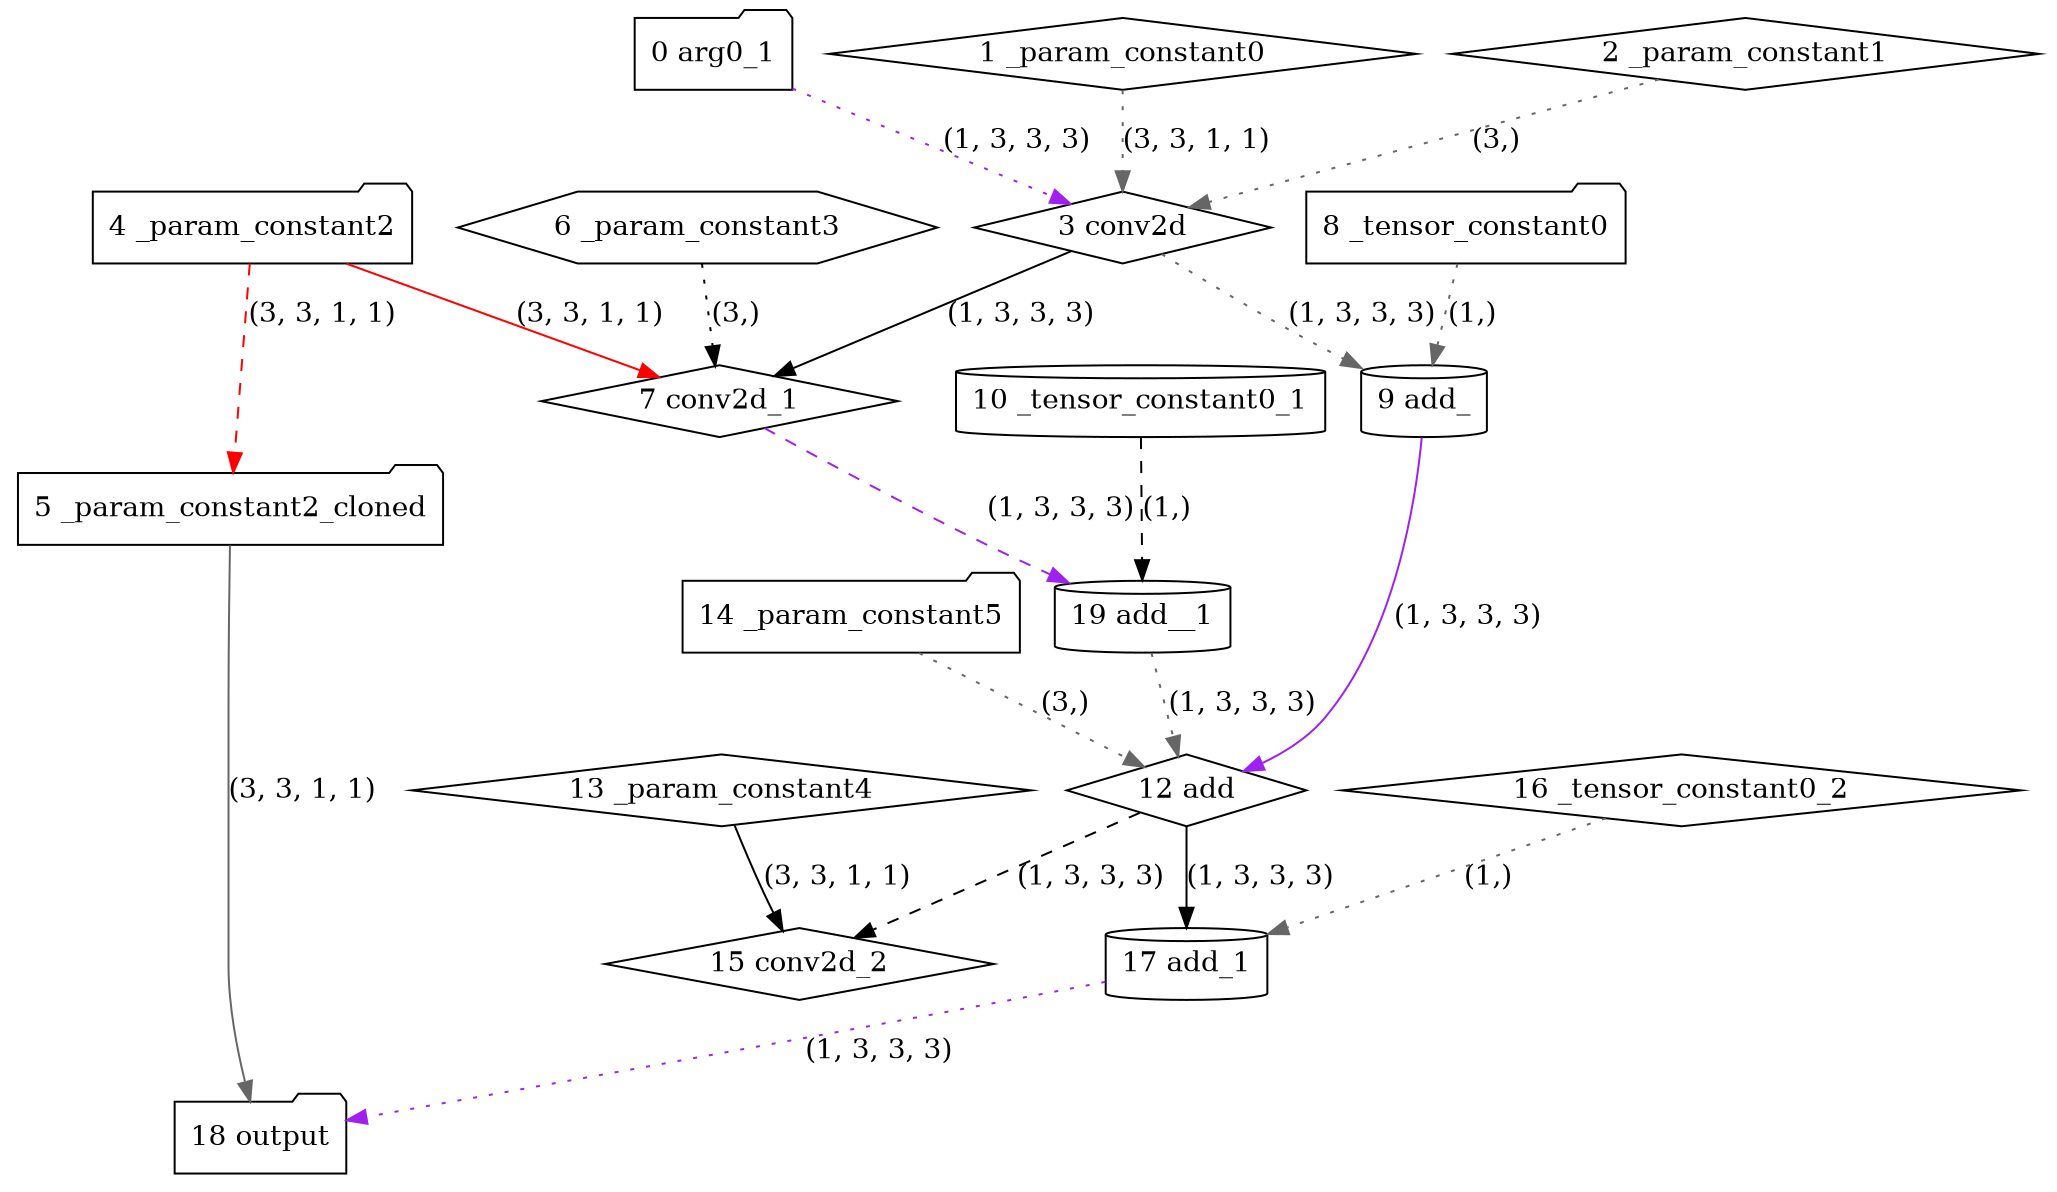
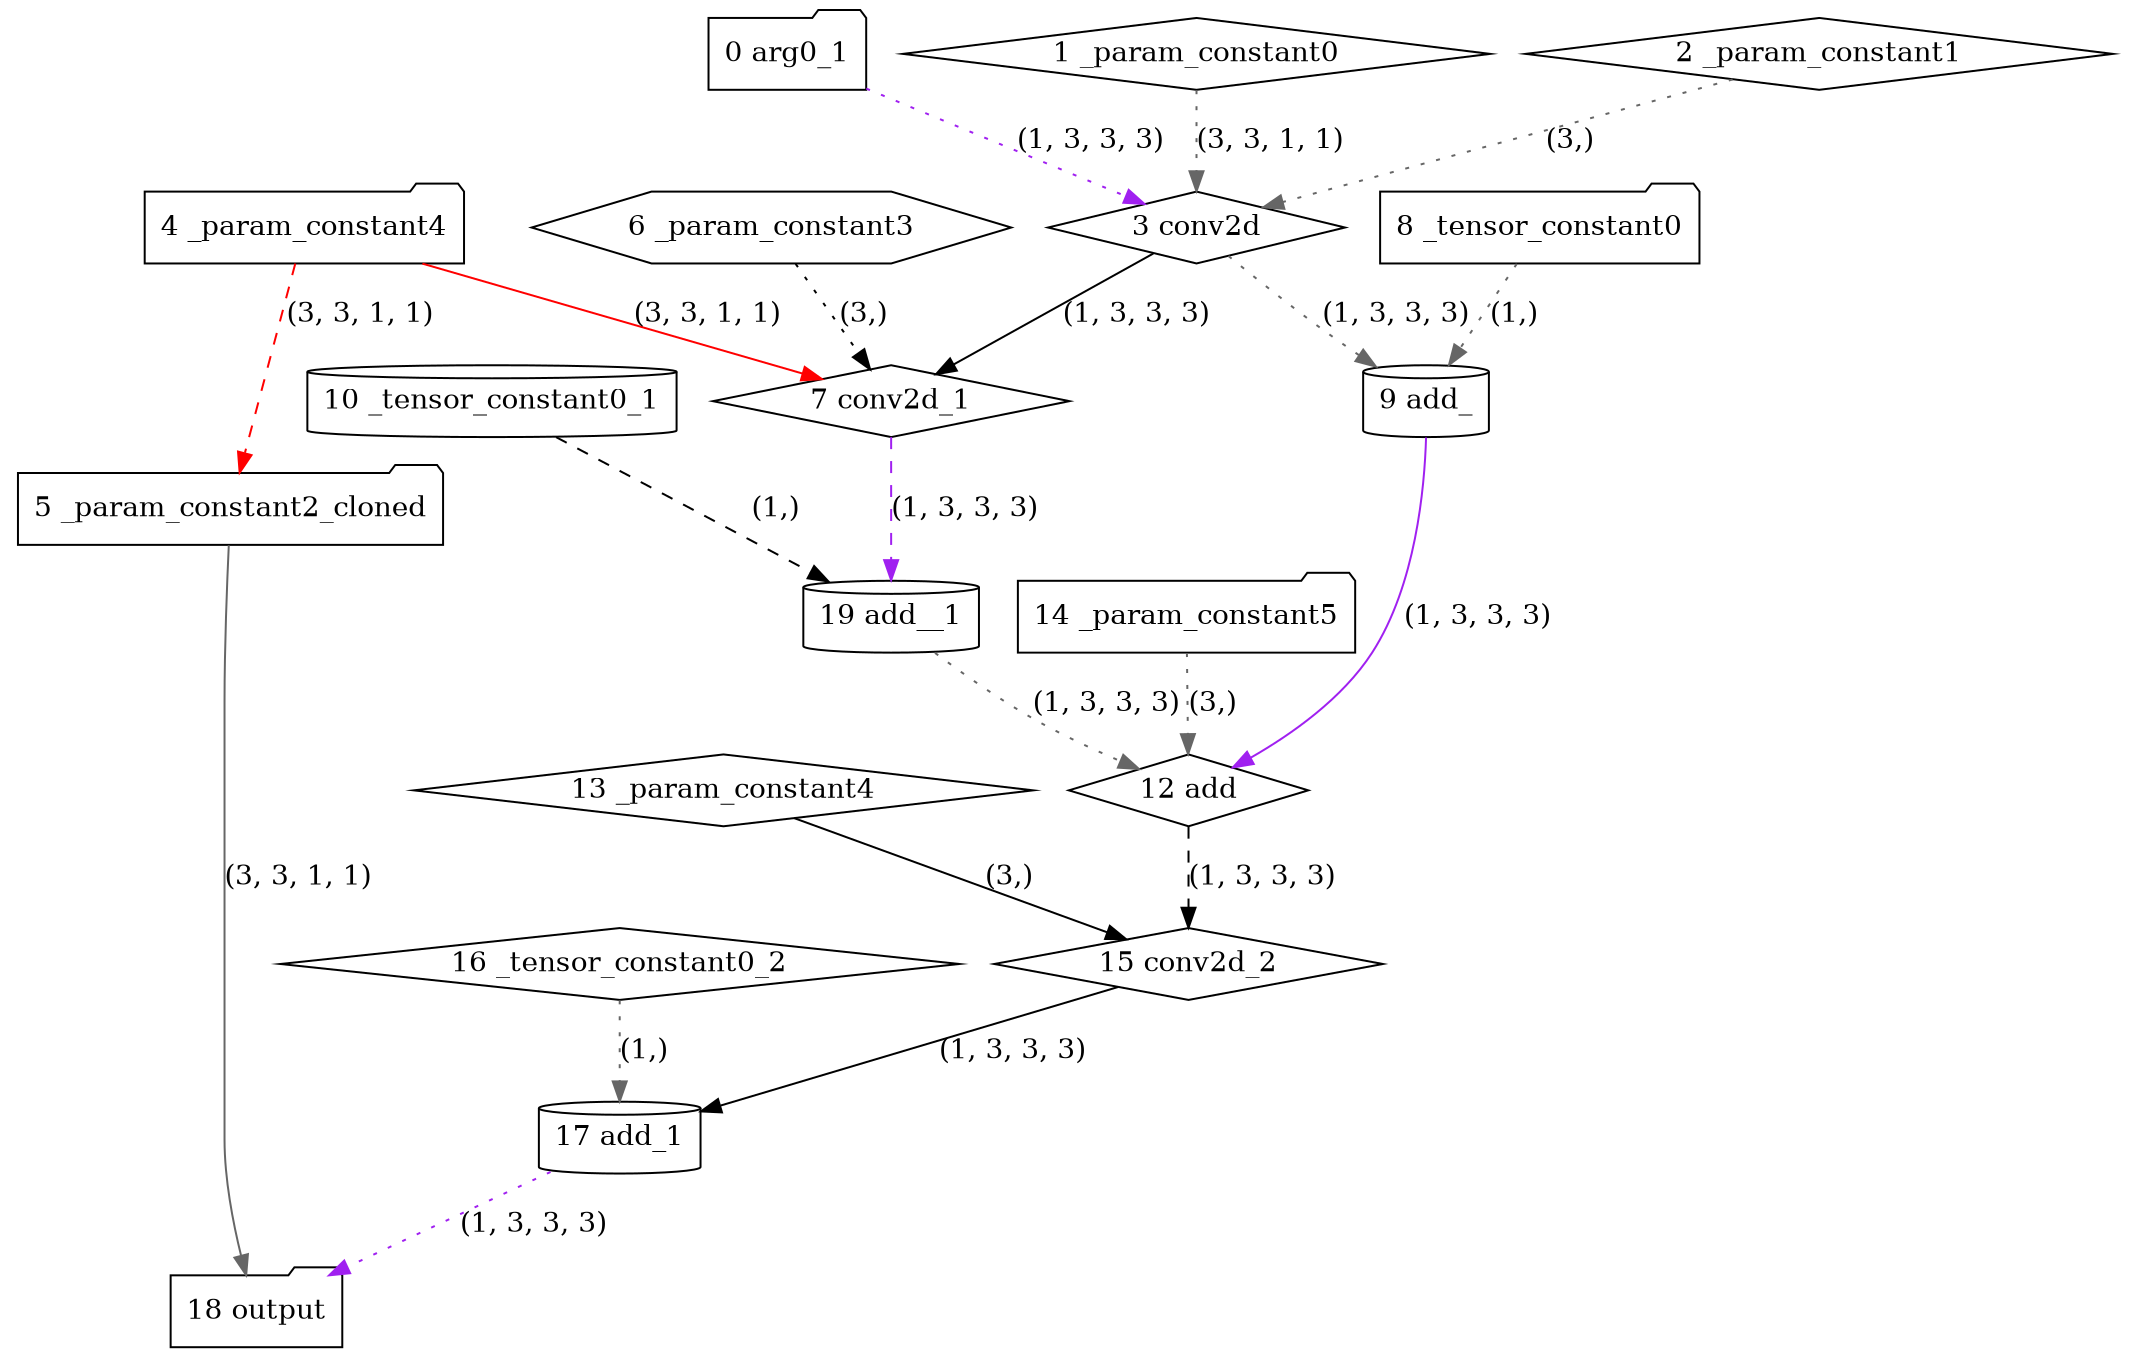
node "4 _param_constant2": label "4 _param_constant2" -> "4 _param_constant4"
edge "12 add" -> "17 add_1": now "15 conv2d_2" -> "17 add_1"
edge "13 _param_constant4" -> "15 conv2d_2": label "(3, 3, 1, 1)" -> "(3,)"
